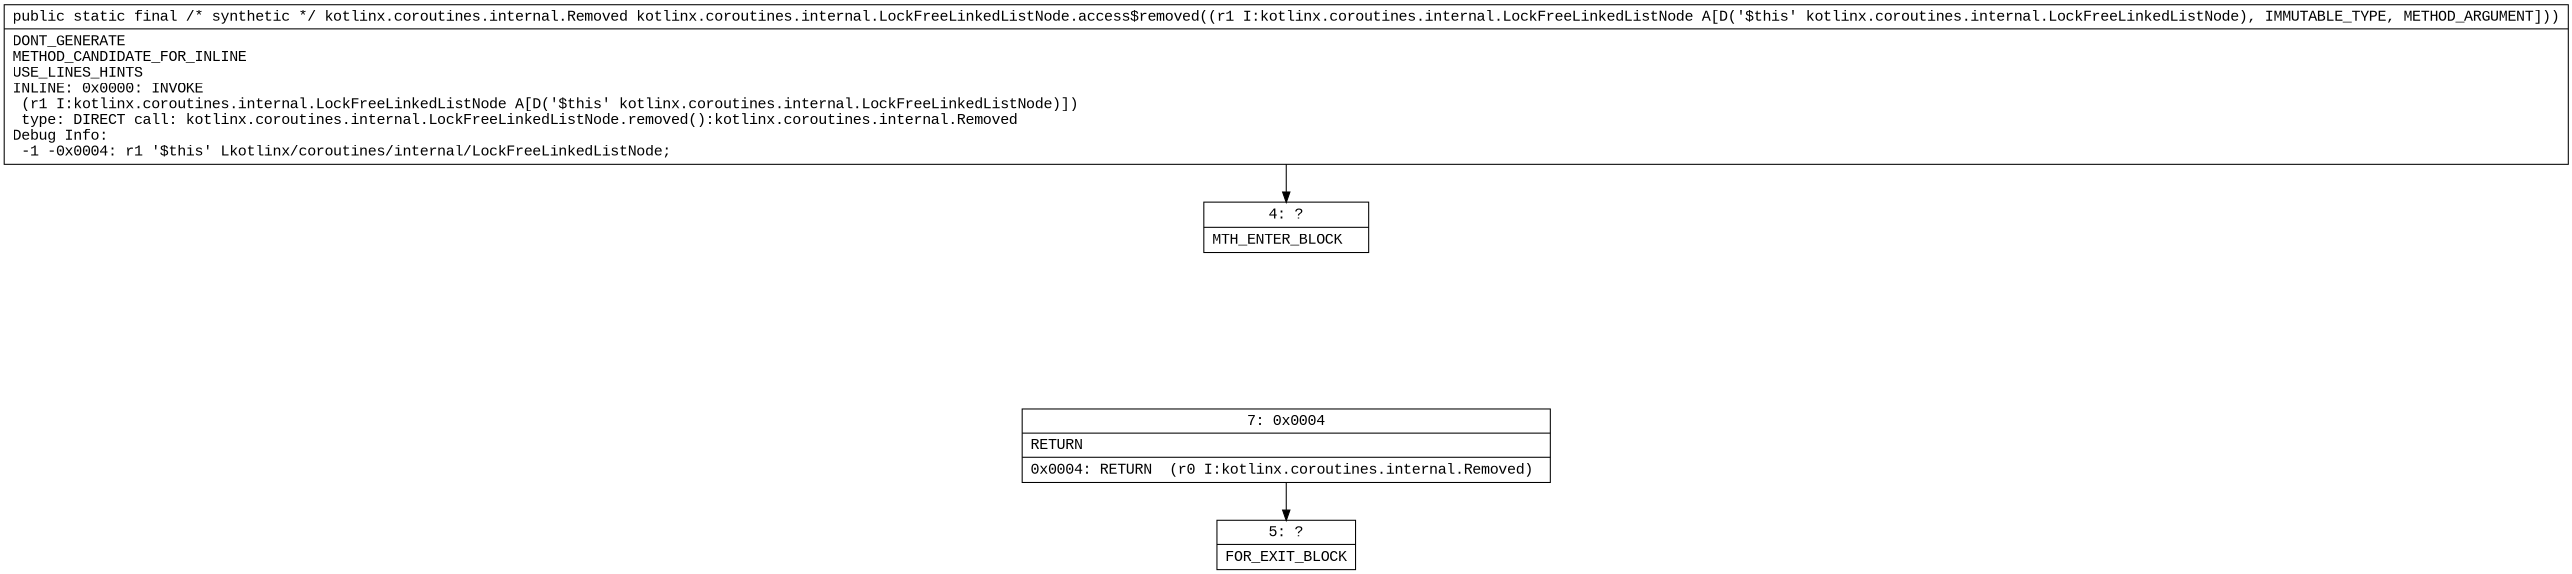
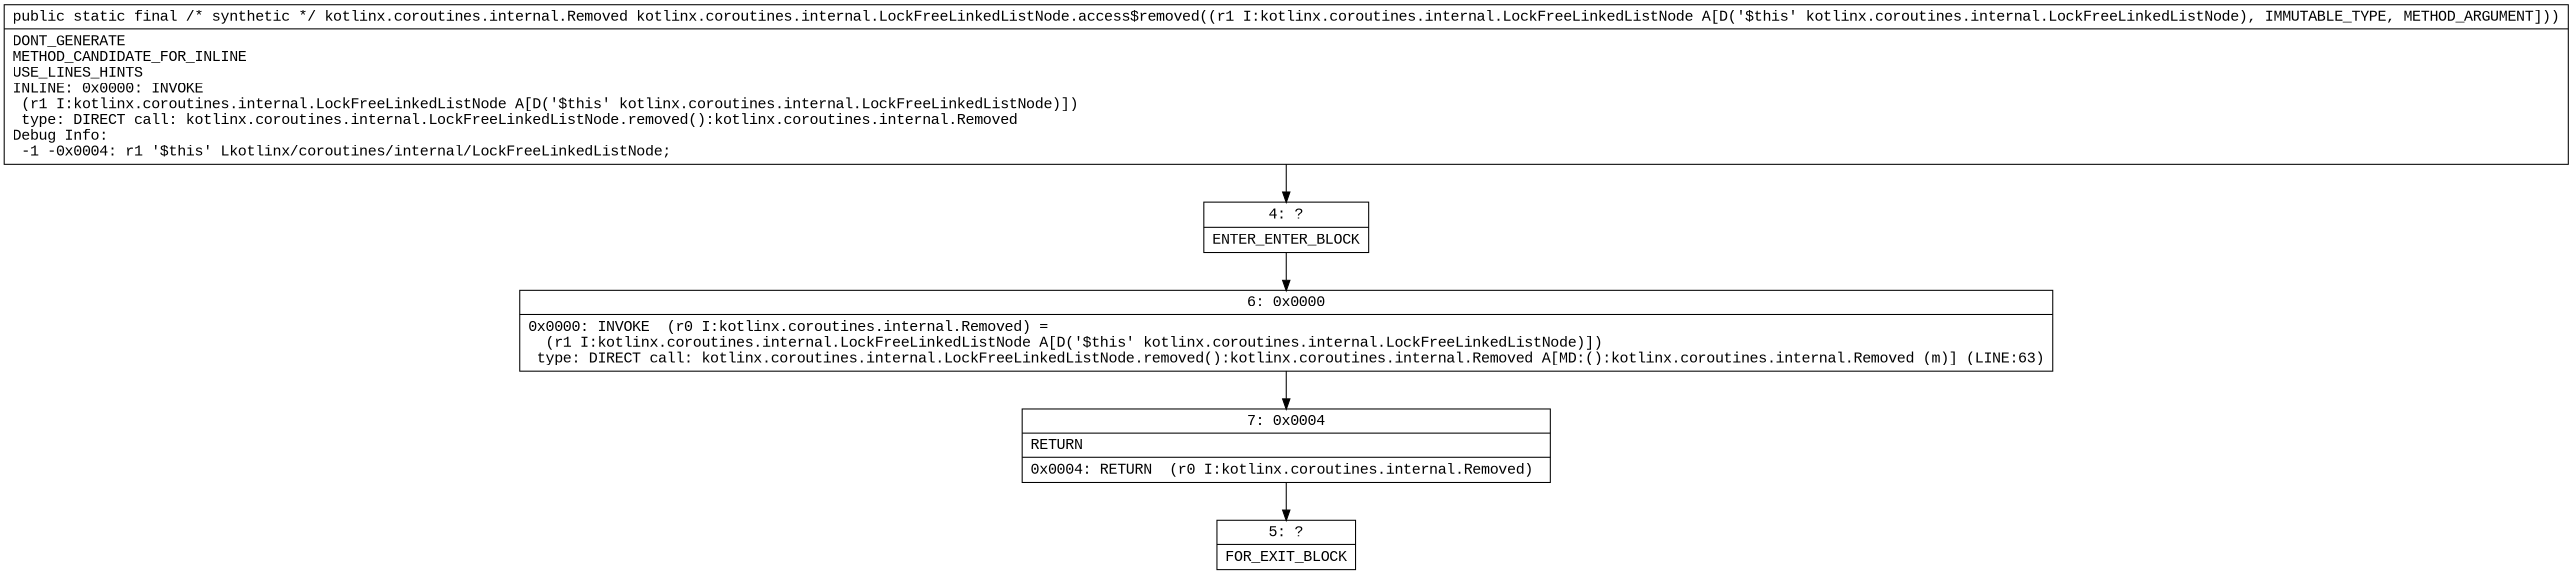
node "4: ?": text "MTH_ENTER_BLOCK" -> "ENTER_ENTER_BLOCK"
node "6: 0x0000": added
